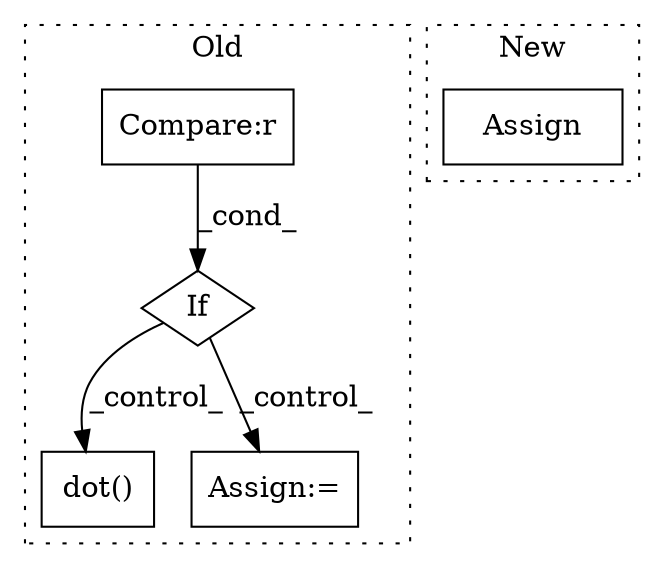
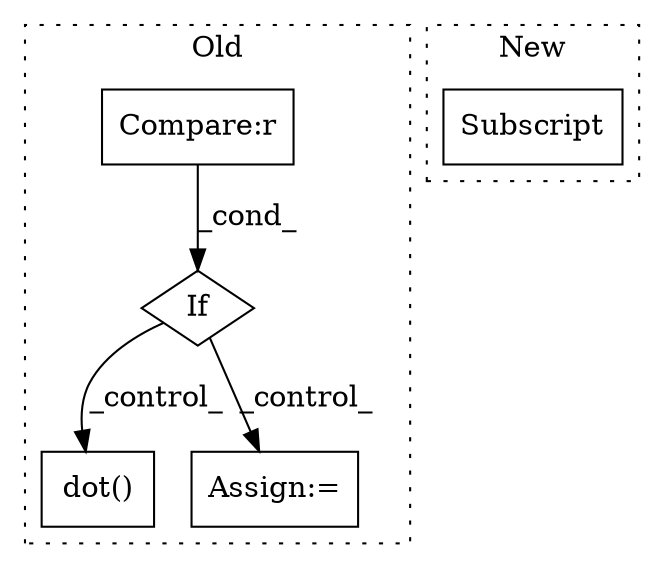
node "Assign": label "Assign" -> "Subscript"
